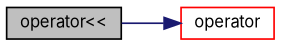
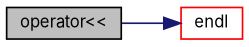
node "operator": label "operator" -> "endl"
